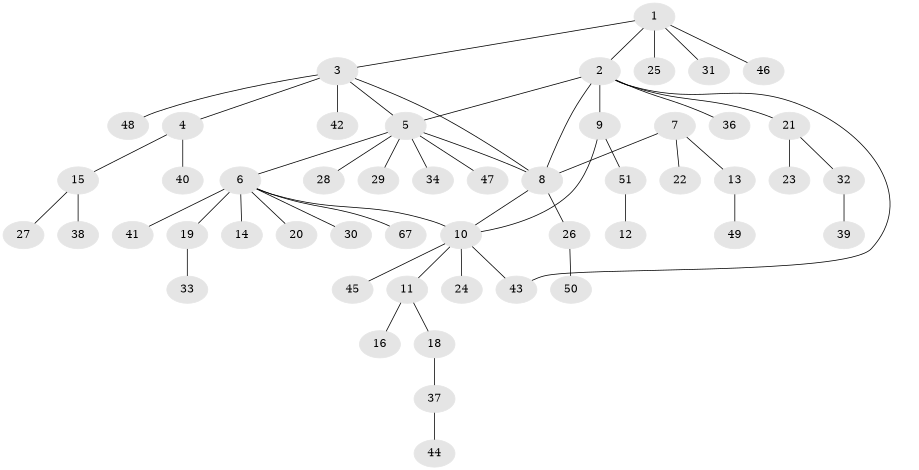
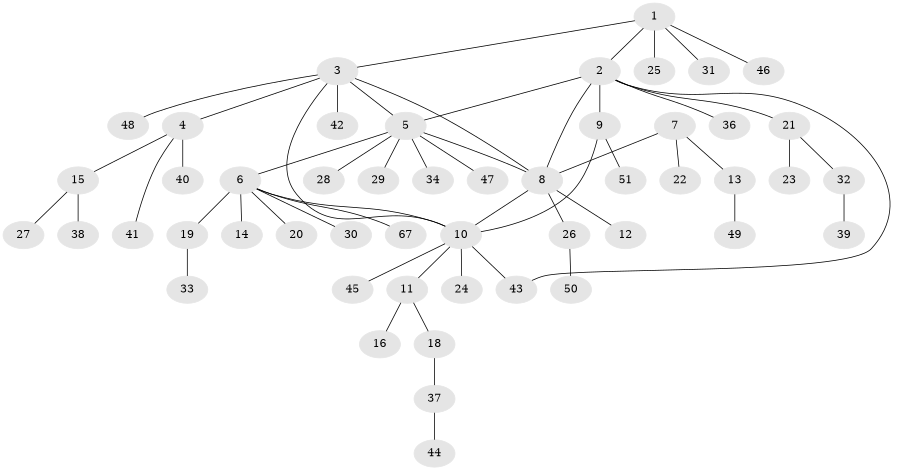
edge "6" -- "41": now "4" -- "41"
edge "51" -- "12": now "8" -- "12"
edge "3" -- "10": added
